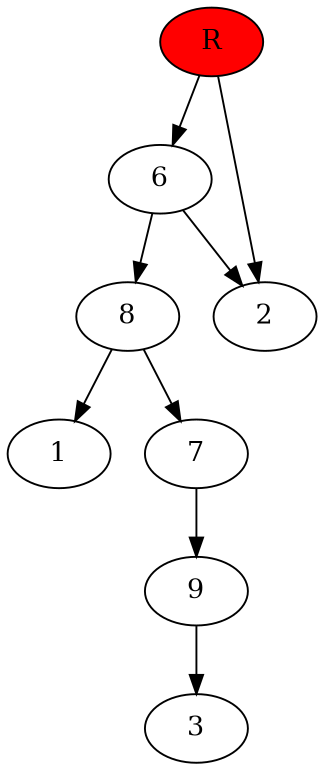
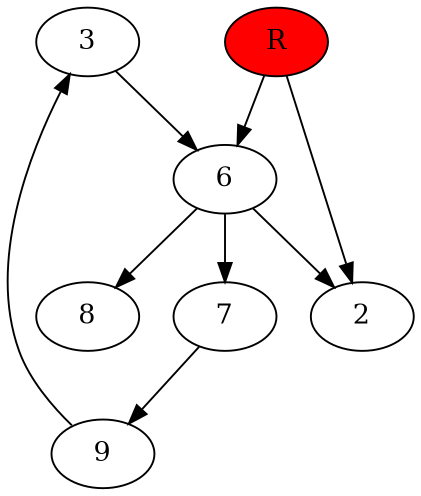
edge "3" -> "6": added
edge "8" -> "7": now "6" -> "7"
node "1": removed
